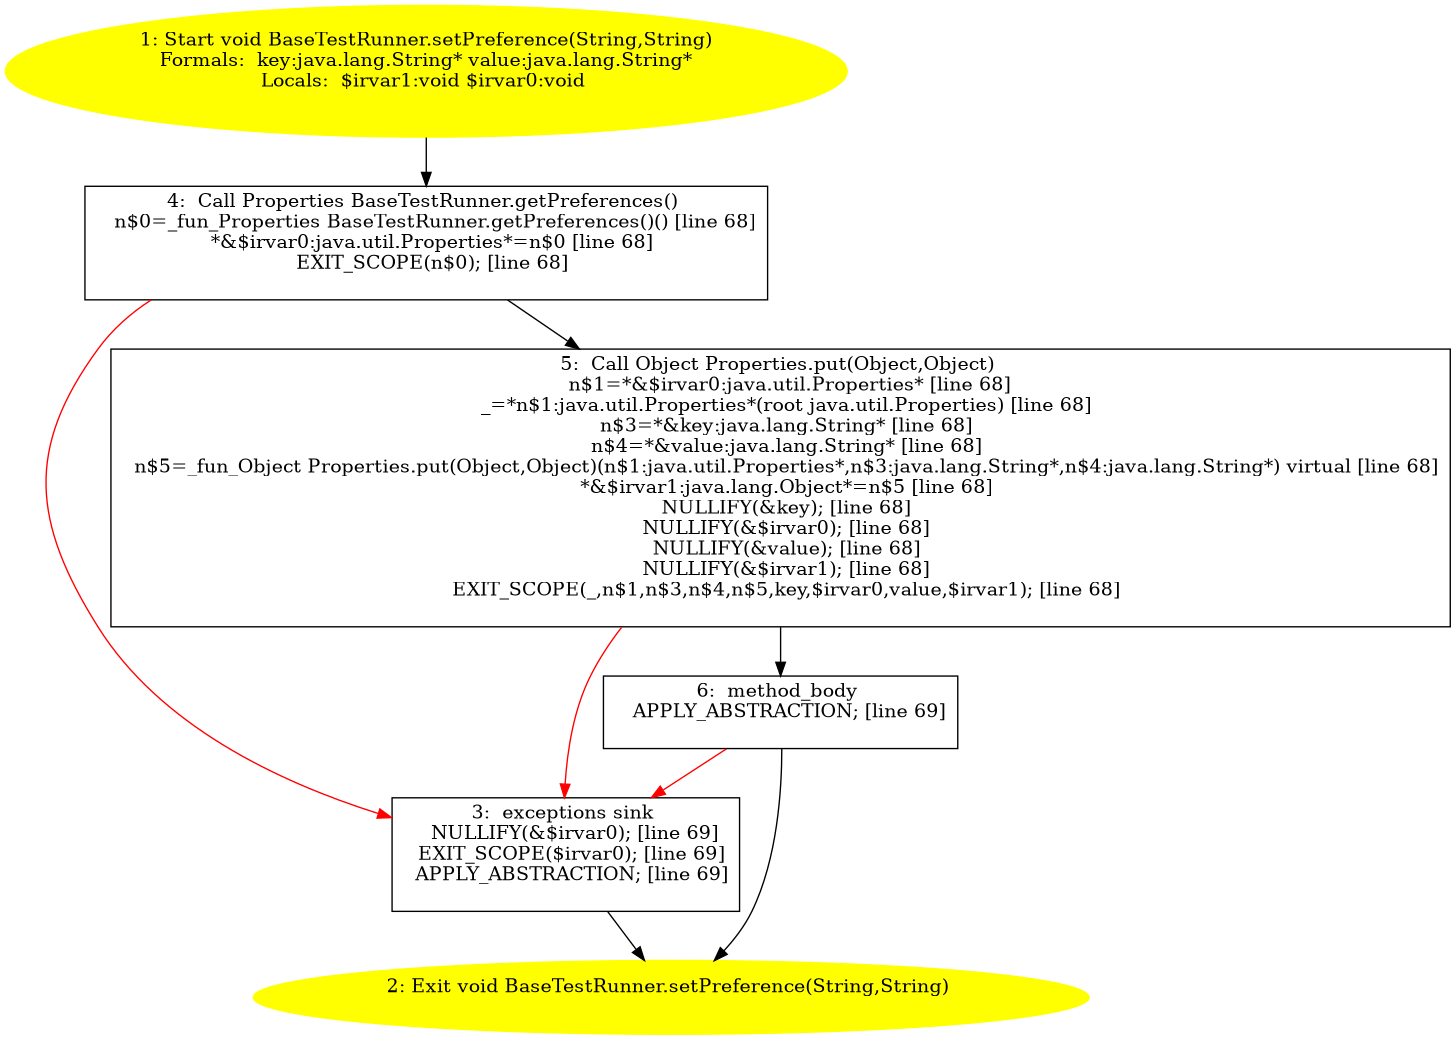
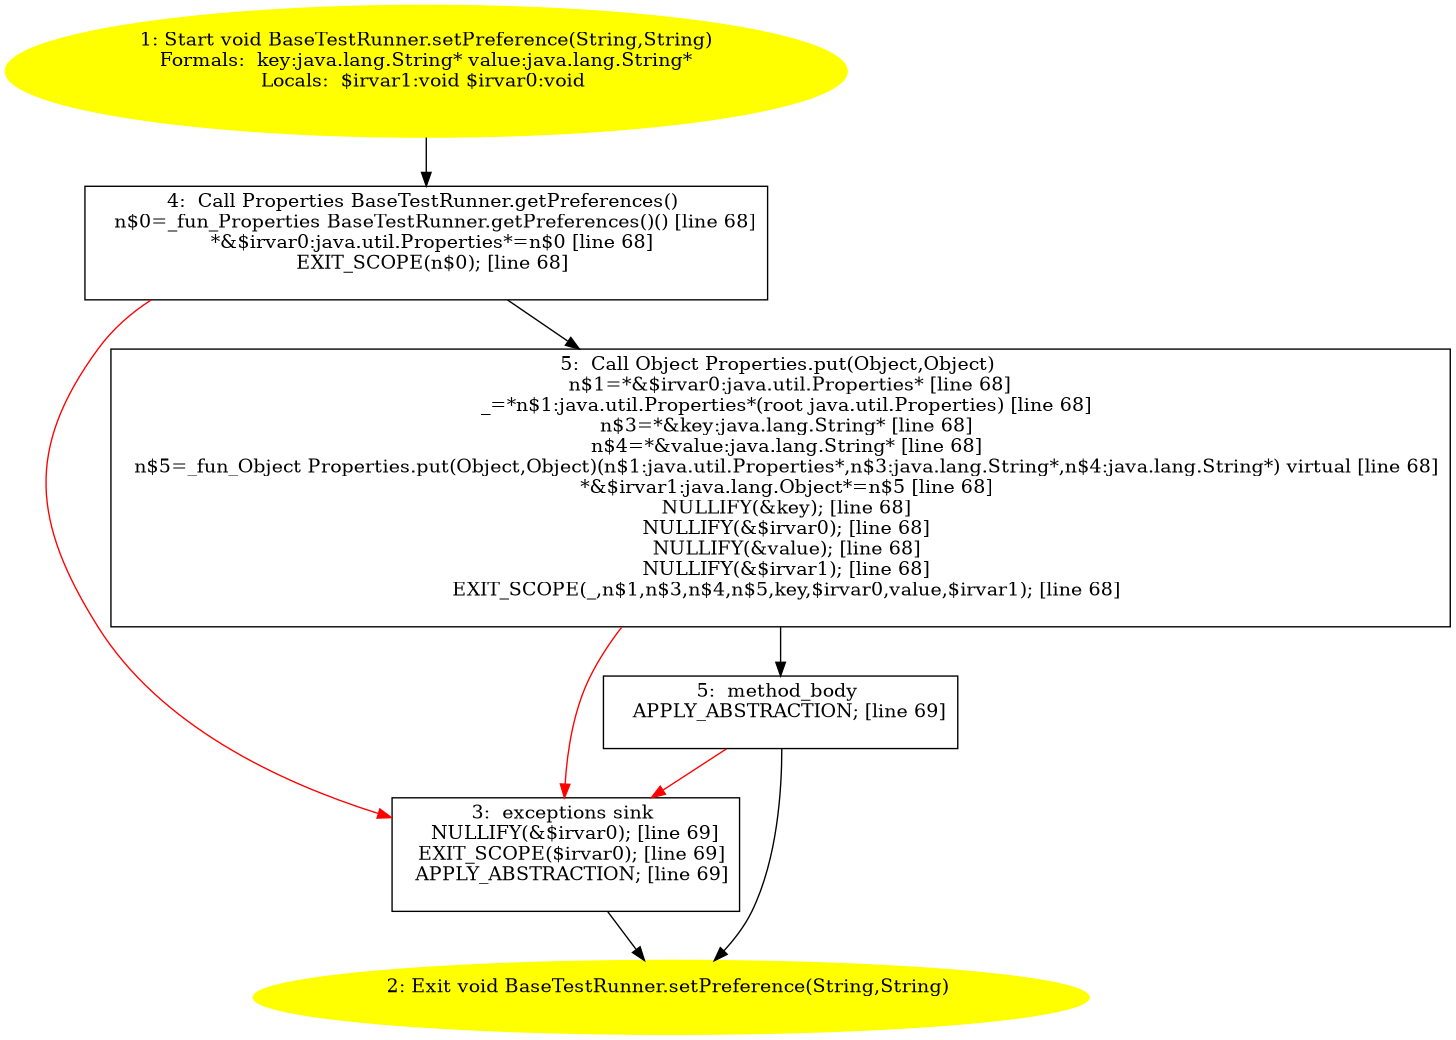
node "6:  method_body APPLY_ABSTRACTION; [line 69]": label "6:  method_body APPLY_ABSTRACTION; [line 69]" -> "5:  method_body APPLY_ABSTRACTION; [line 69]"
